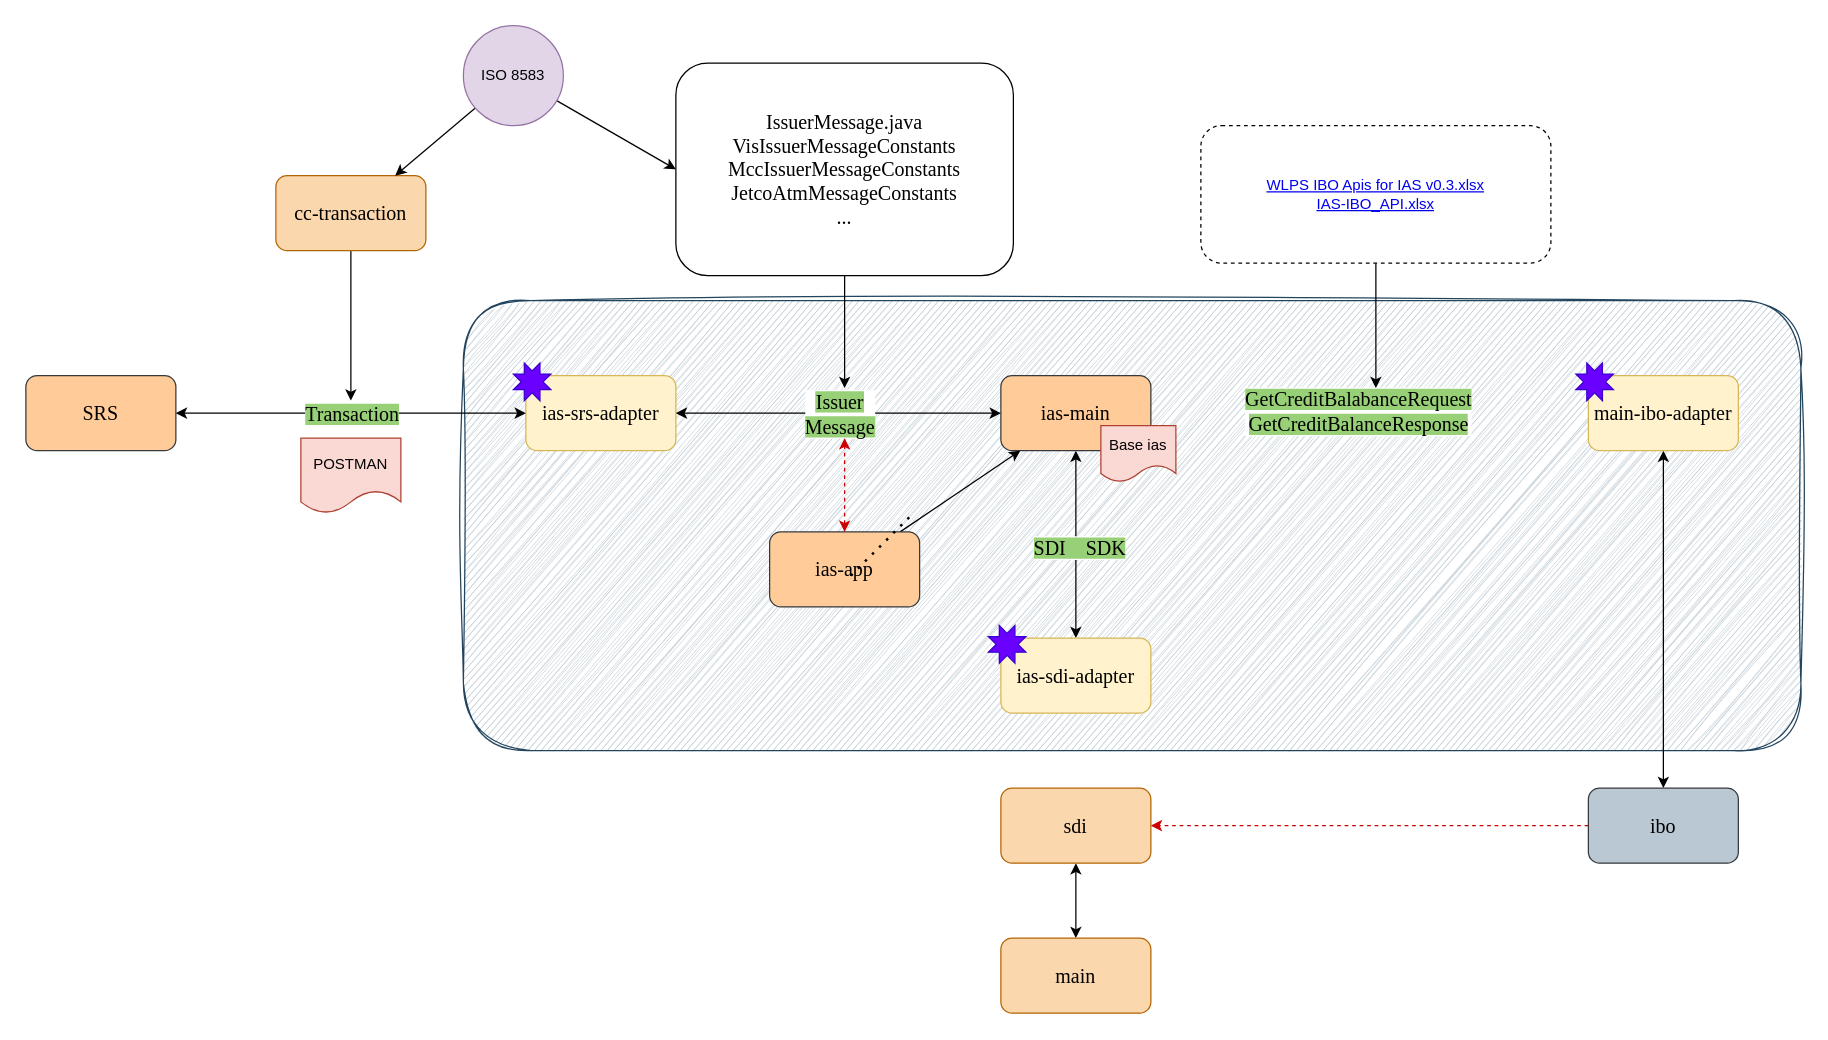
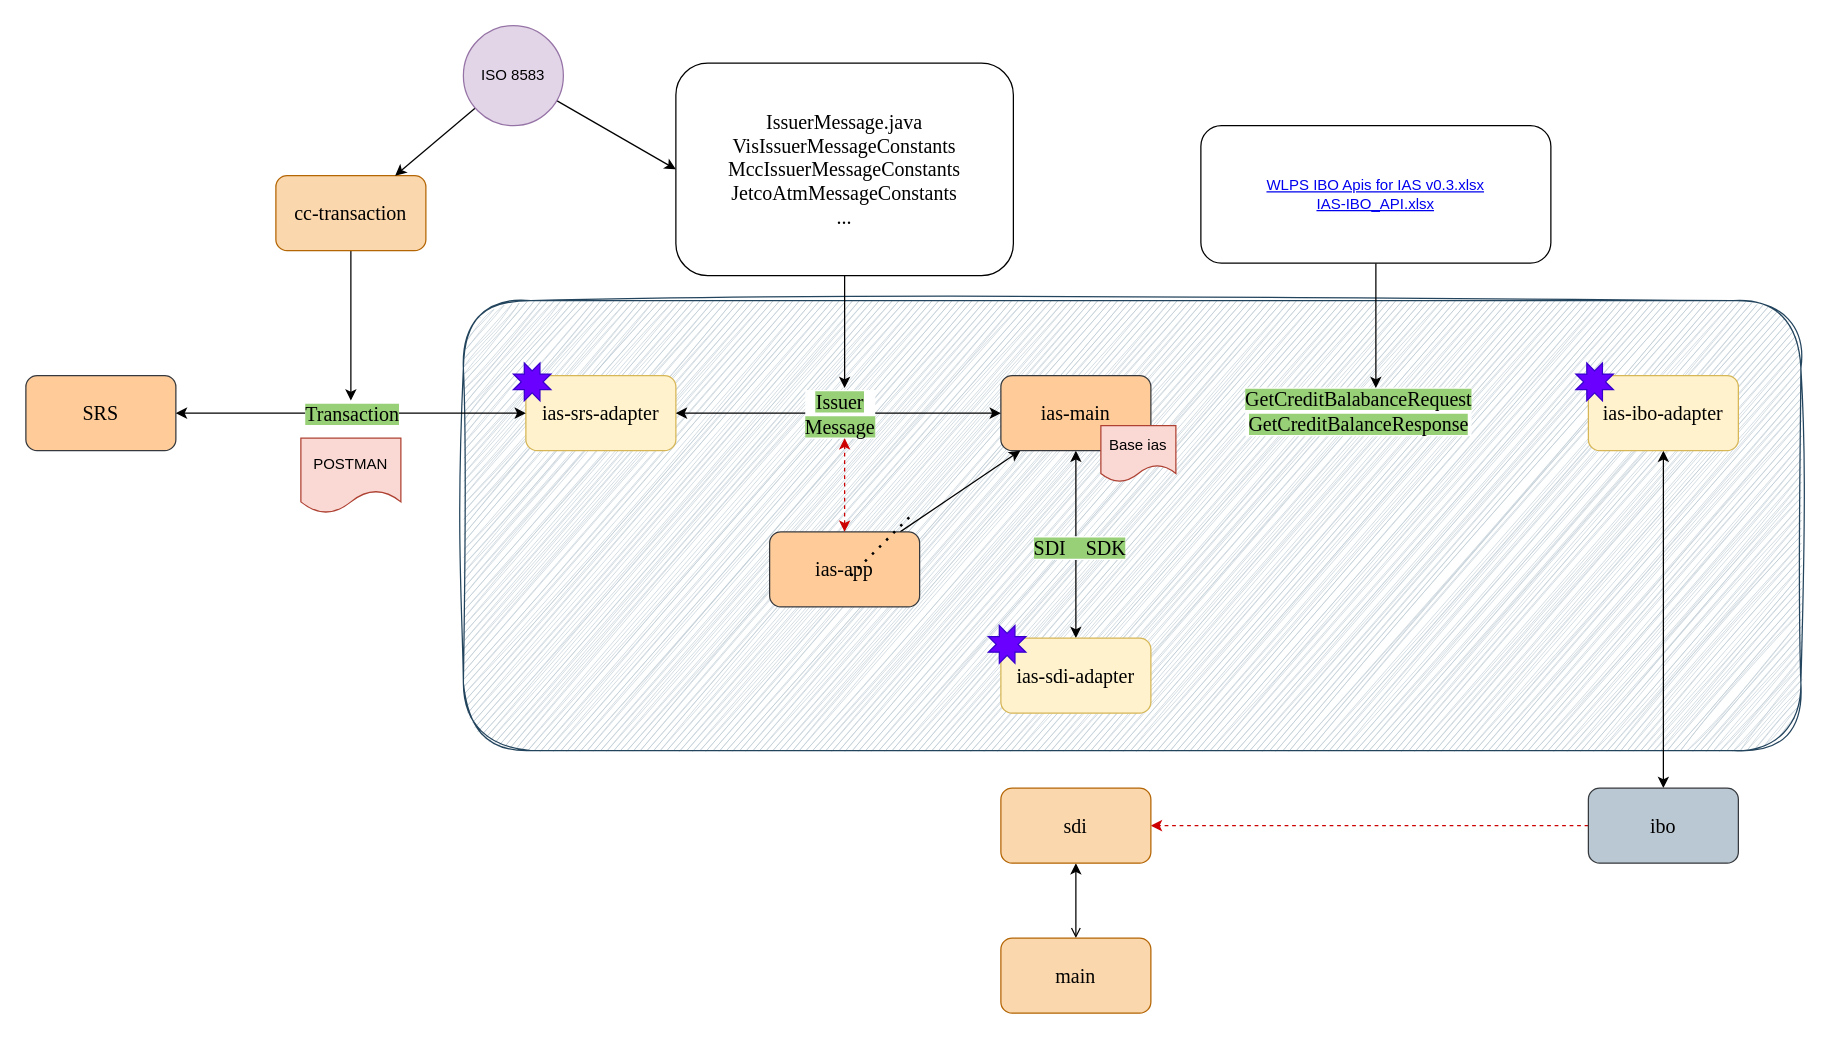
node "WLPS IBO Apis for IAS v0.3.xlsx IAS-IBO_API.xlsx": style dashed -> solid
node "main-ibo-adapter": label "main-ibo-adapter" -> "ias-ibo-adapter"
edge "sdi" -- "main": arrowhead classic -> open
